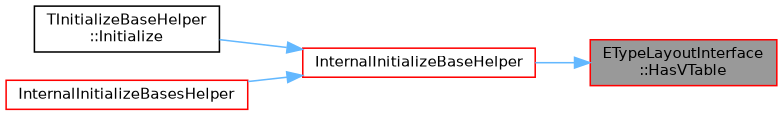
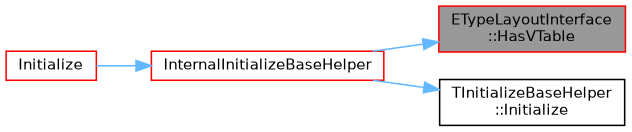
edge "TInitializeBaseHelper ::Initialize" -> "InternalInitializeBaseHelper": reversed
node "InternalInitializeBasesHelper": label "InternalInitializeBasesHelper" -> "Initialize"
